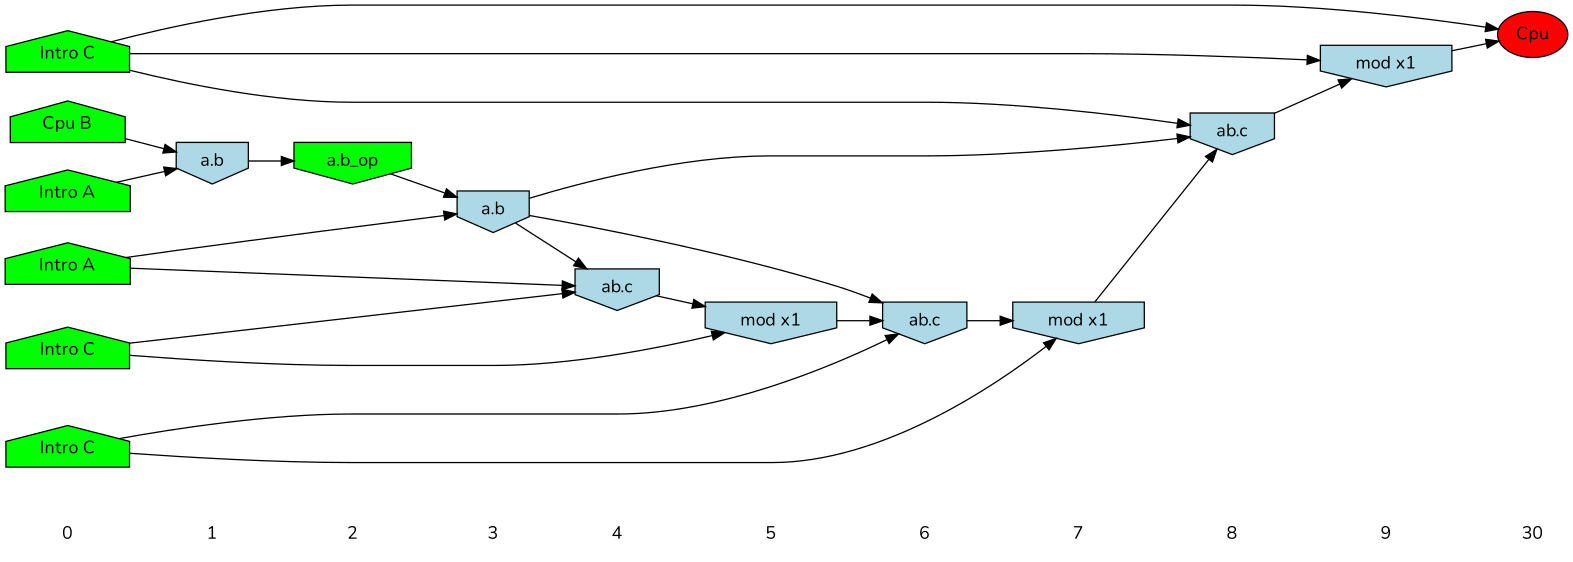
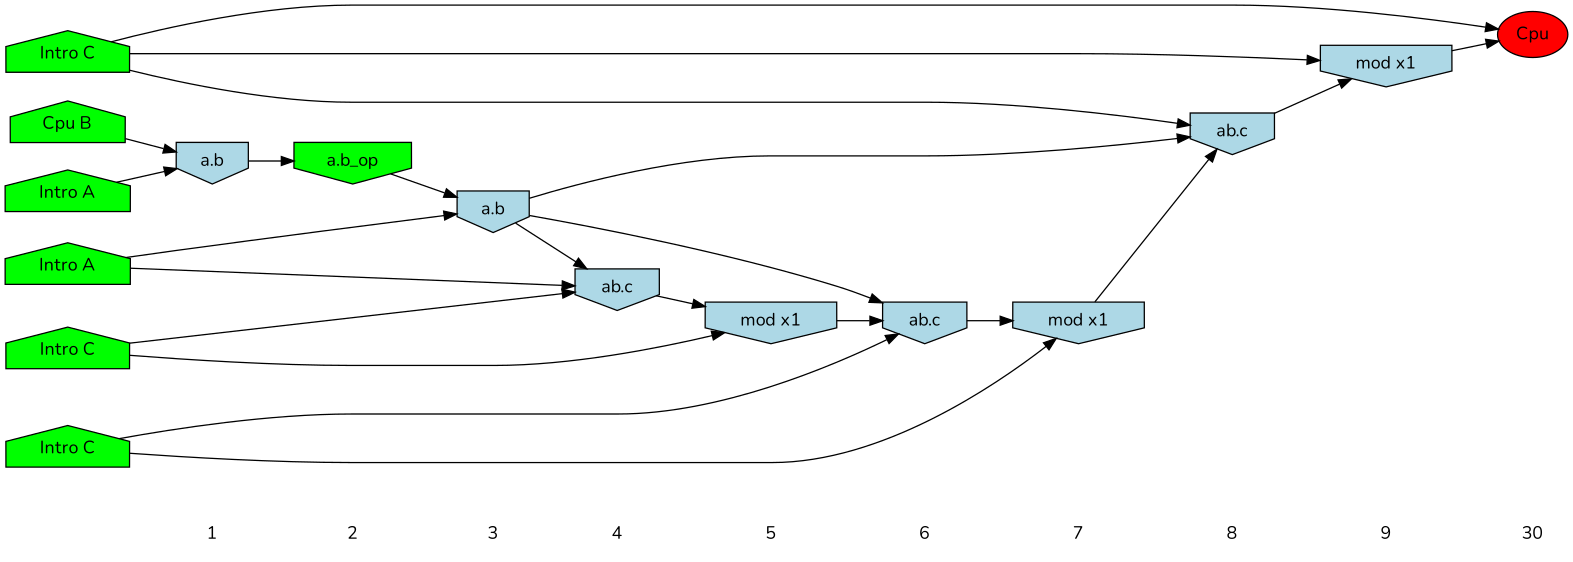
node "0": removed
